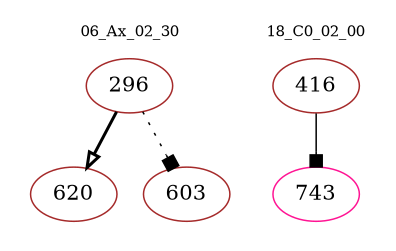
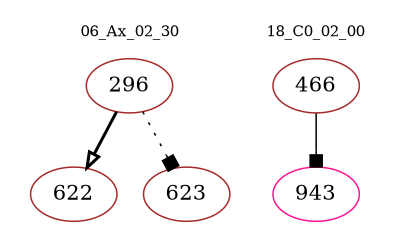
node "416": label "416" -> "466"
node "620": label "620" -> "622"
node "603": label "603" -> "623"
node "743": label "743" -> "943"
